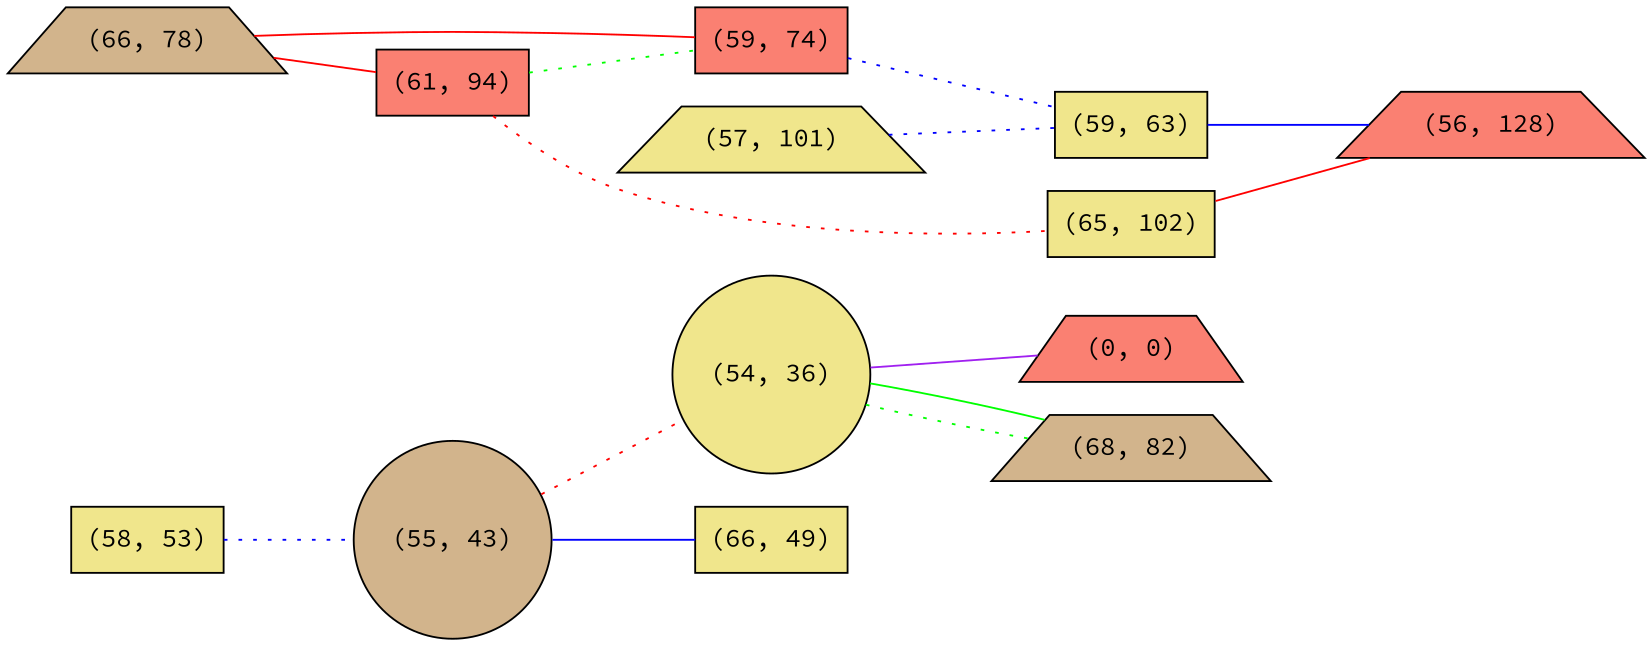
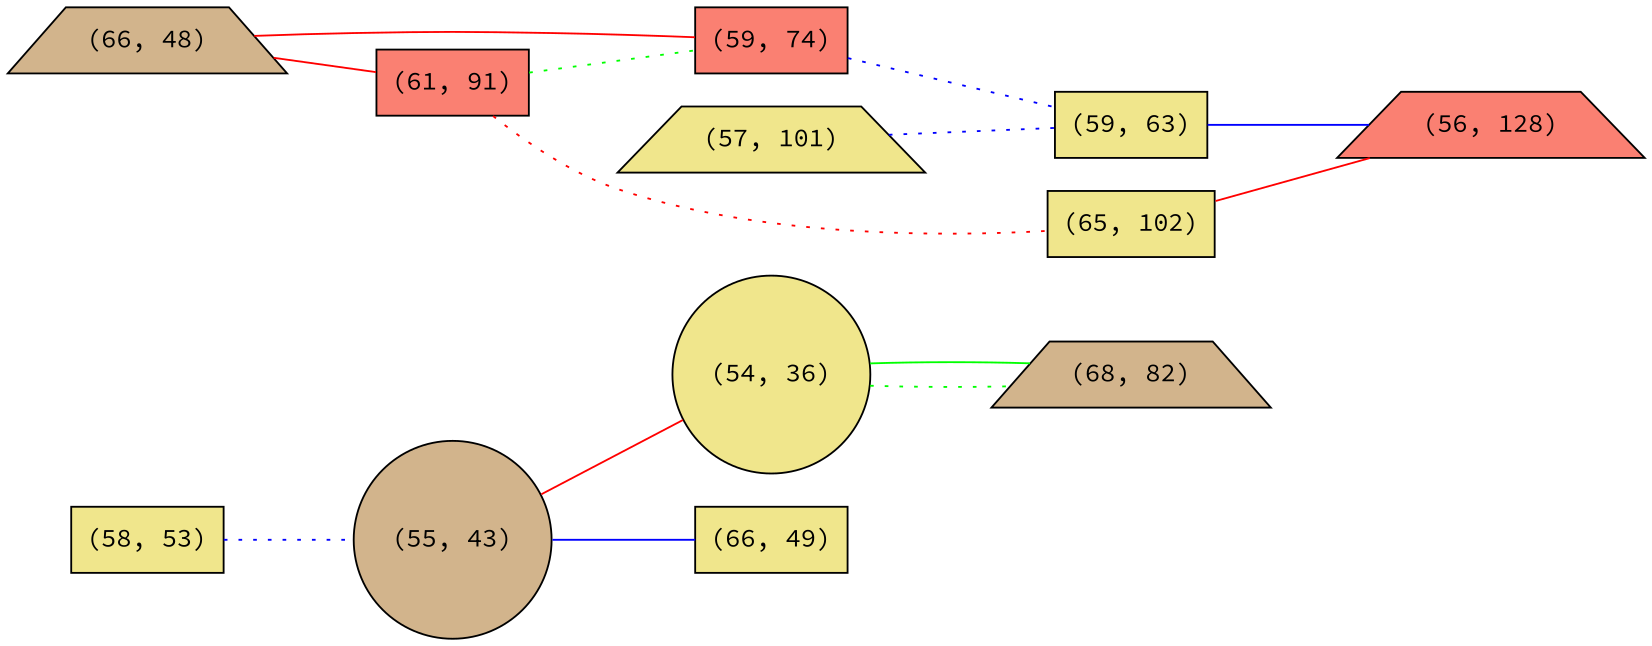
node "(66, 78)": label "(66, 78)" -> "(66, 48)"
node "(61, 94)": label "(61, 94)" -> "(61, 91)"
node "(0, 0)": removed
edge "(54, 36)" -- "(55, 43)": style dotted -> solid
